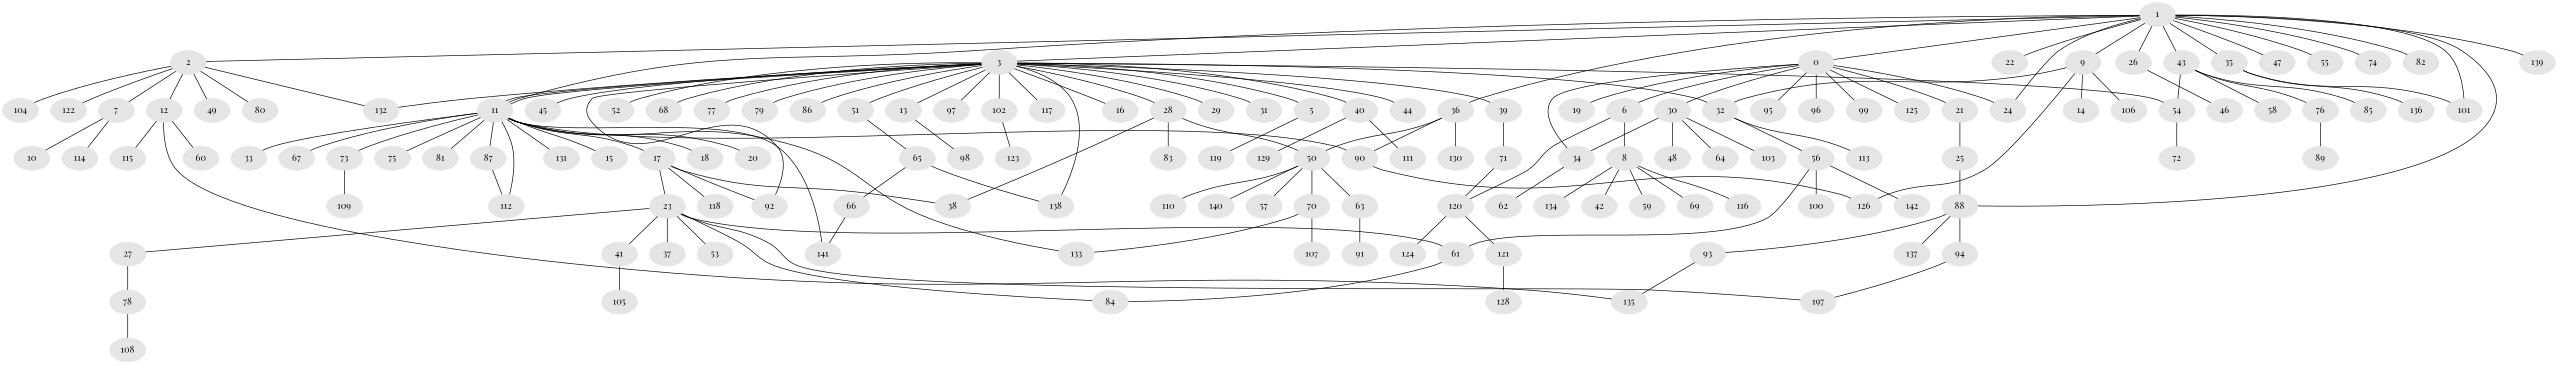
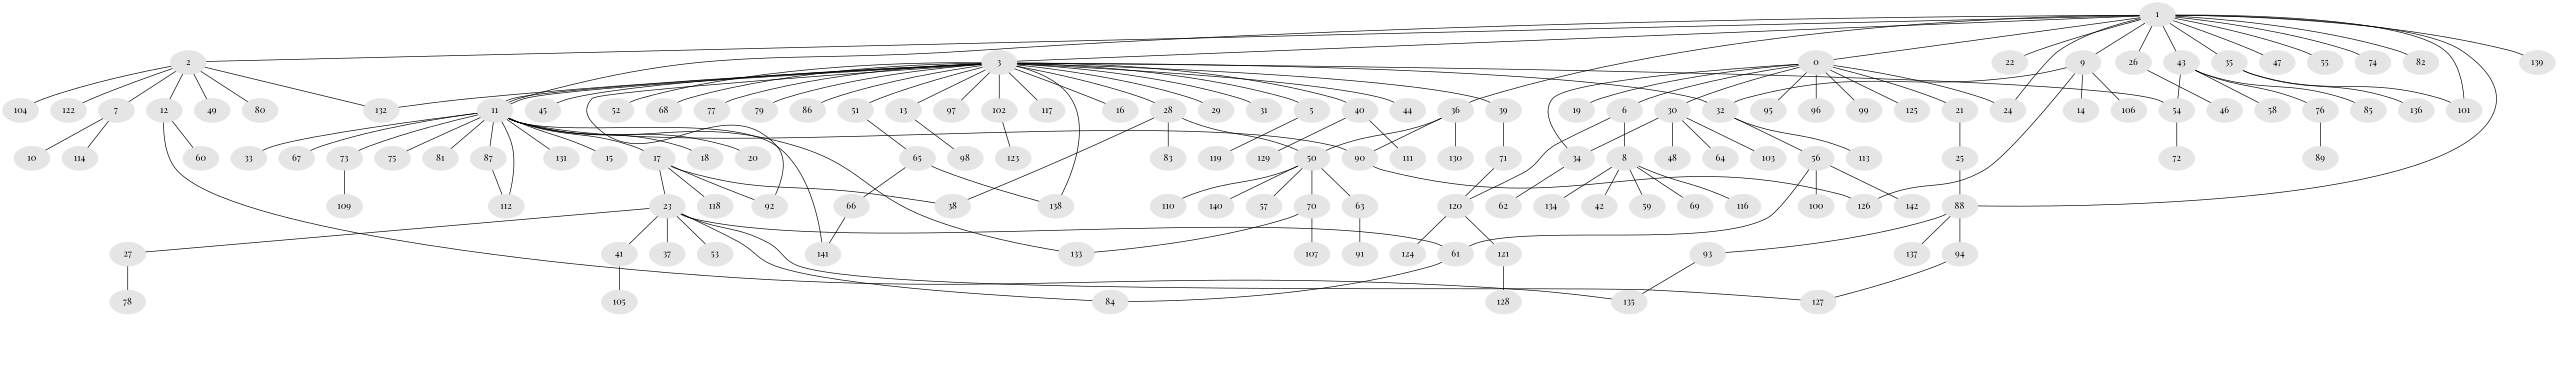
node "115": removed
node "197": label "197" -> "127"
node "108": removed
